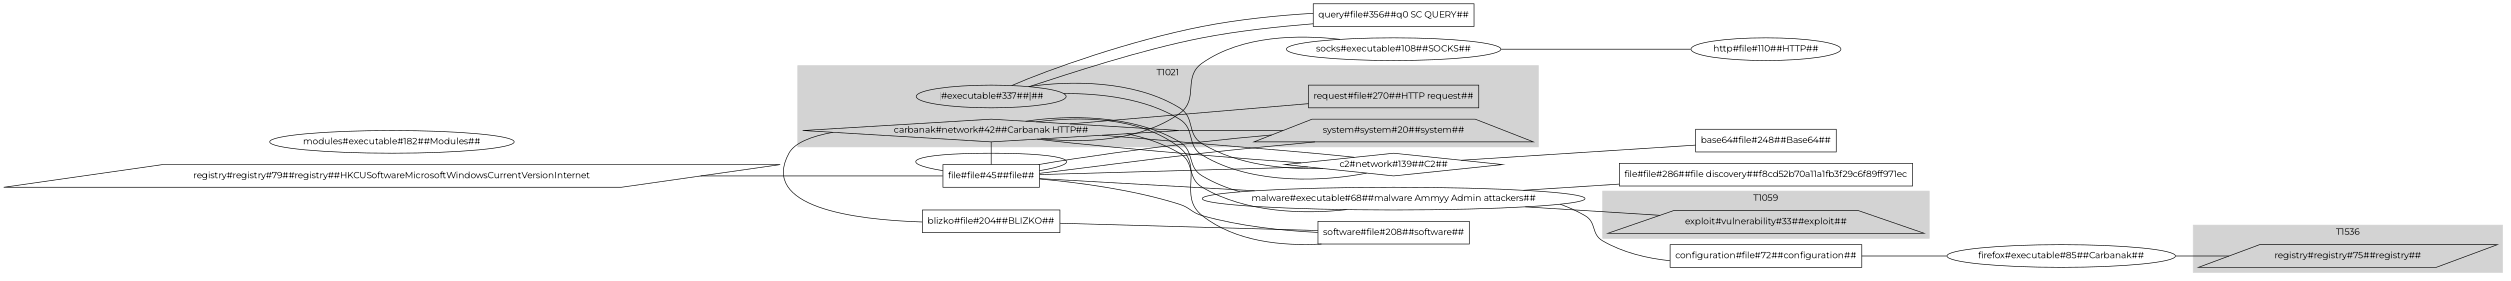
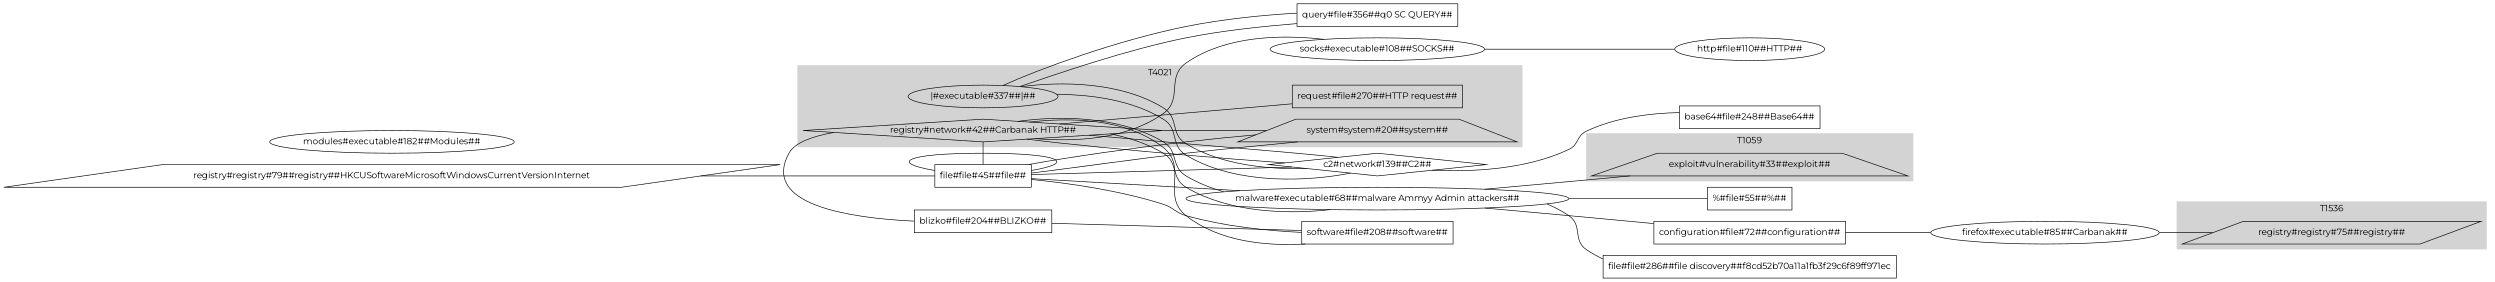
cluster "T1021": label "T1021" -> "T4021"
node "carbanak#network#42##Carbanak HTTP##": label "carbanak#network#42##Carbanak HTTP##" -> "registry#network#42##Carbanak HTTP##"
node "%#file#55##%##": added
